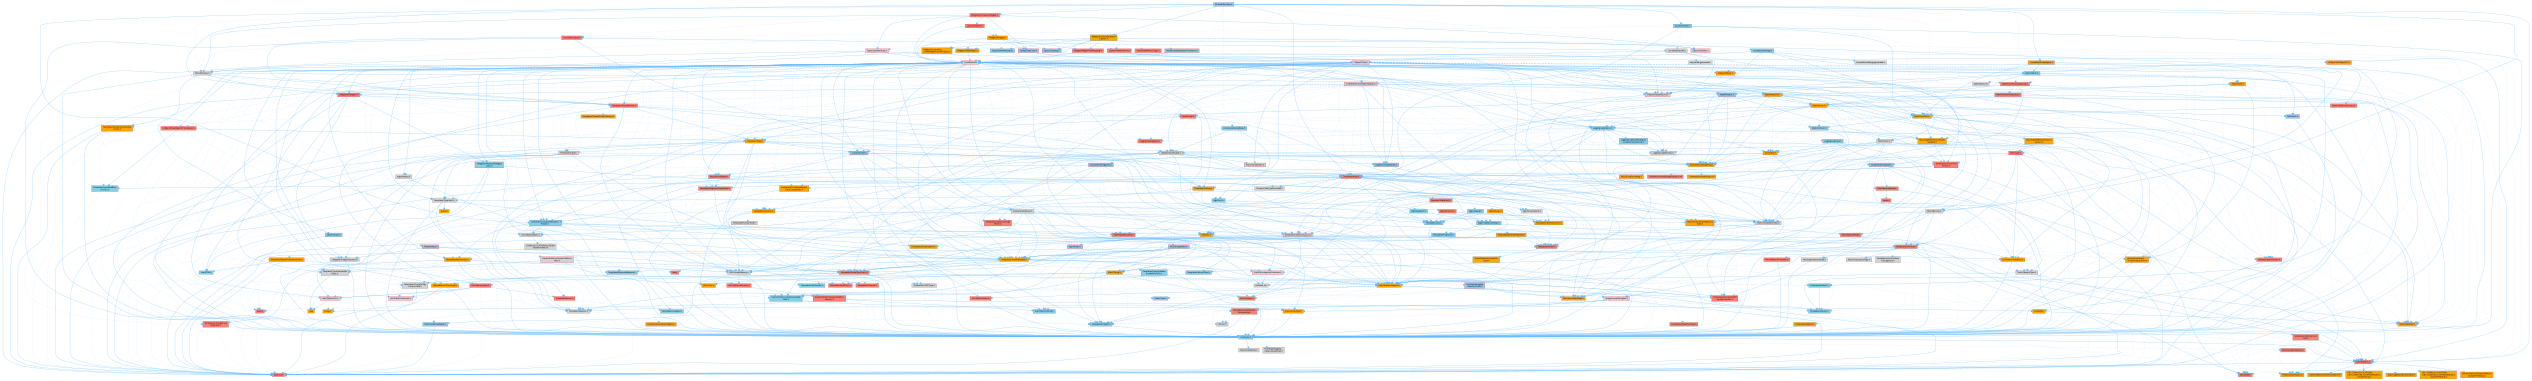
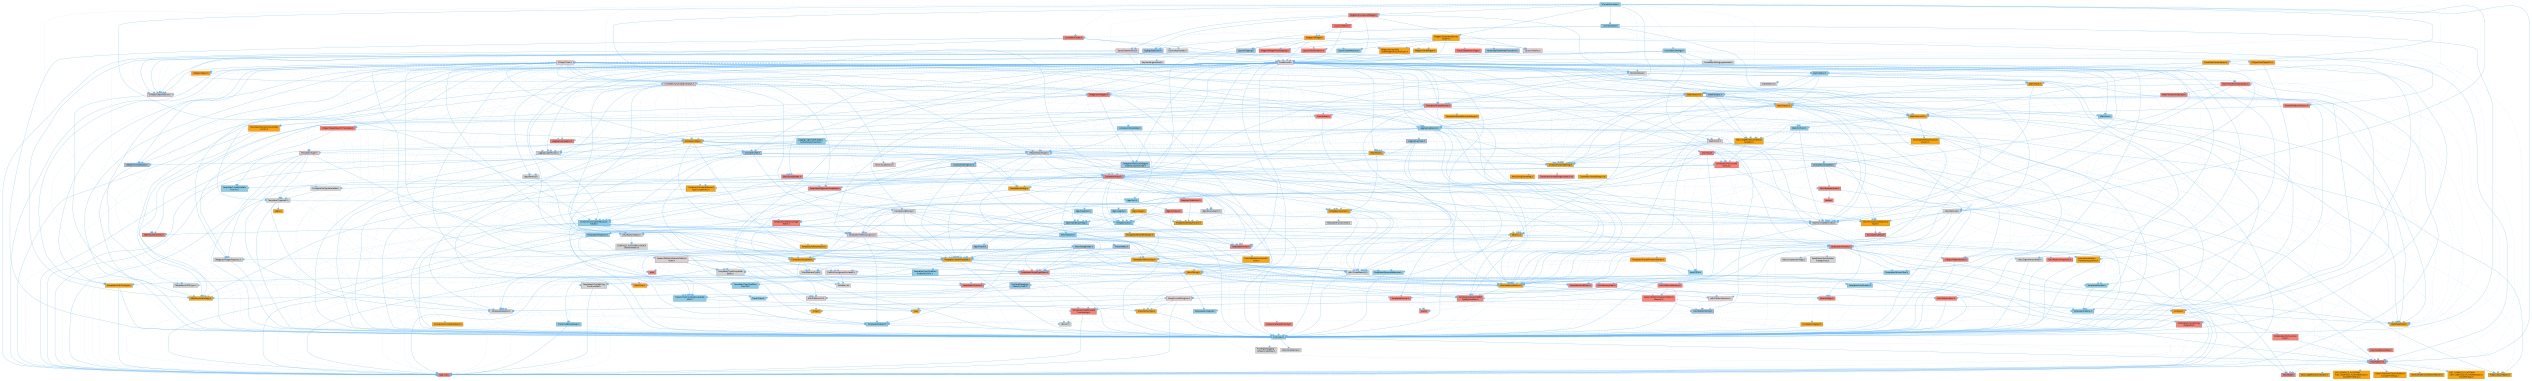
edge "UObject/Class.h" -> "Templates/Tuple.h": now "UnrealMemory/UObjectGlobals.h" -> "Templates/Tuple.h"
node "Delegates/MulticastDelegate Base.h": label "Delegates/MulticastDelegate Base.h" -> "Delegates/MulticastDelegate AndVerbosityOverride.h"
edge "Math/Plane.h" -> "Internationalization /TextNamespaceFwd.h": now "Math/Plane.h" -> "Math/UnrealMathUtility.h"
edge "Containers/ArrayView.h" -> "Misc/IntrusiveUnsetOptional State.h": added
node "Templates/CopyQualifiers FromTo.h": added
